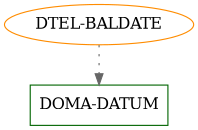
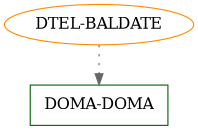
node "DOMA-DATUM": label "DOMA-DATUM" -> "DOMA-DOMA"
